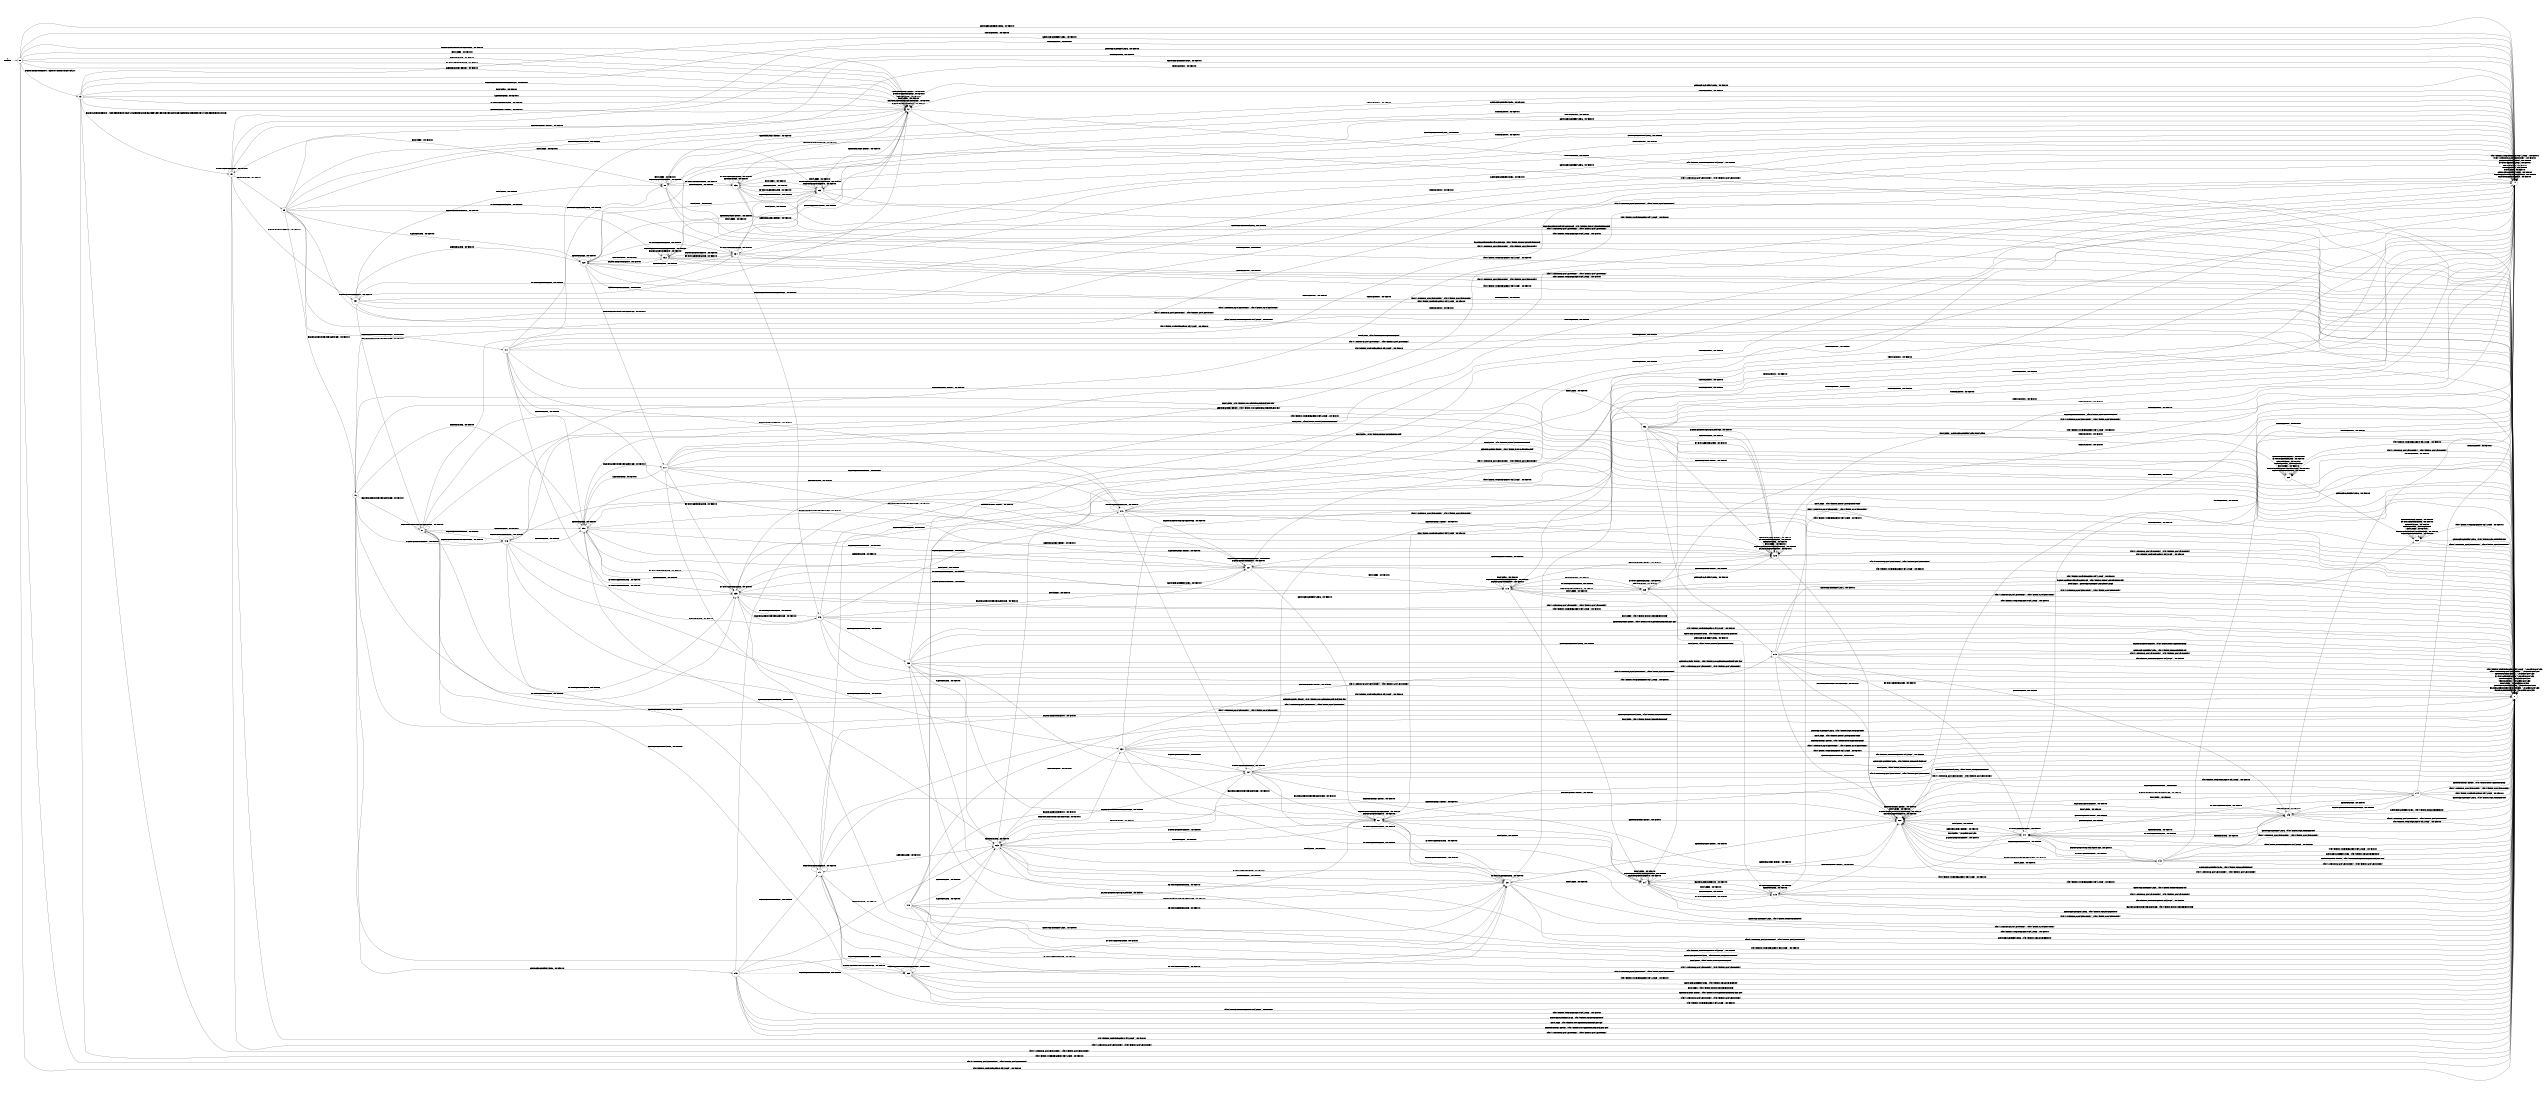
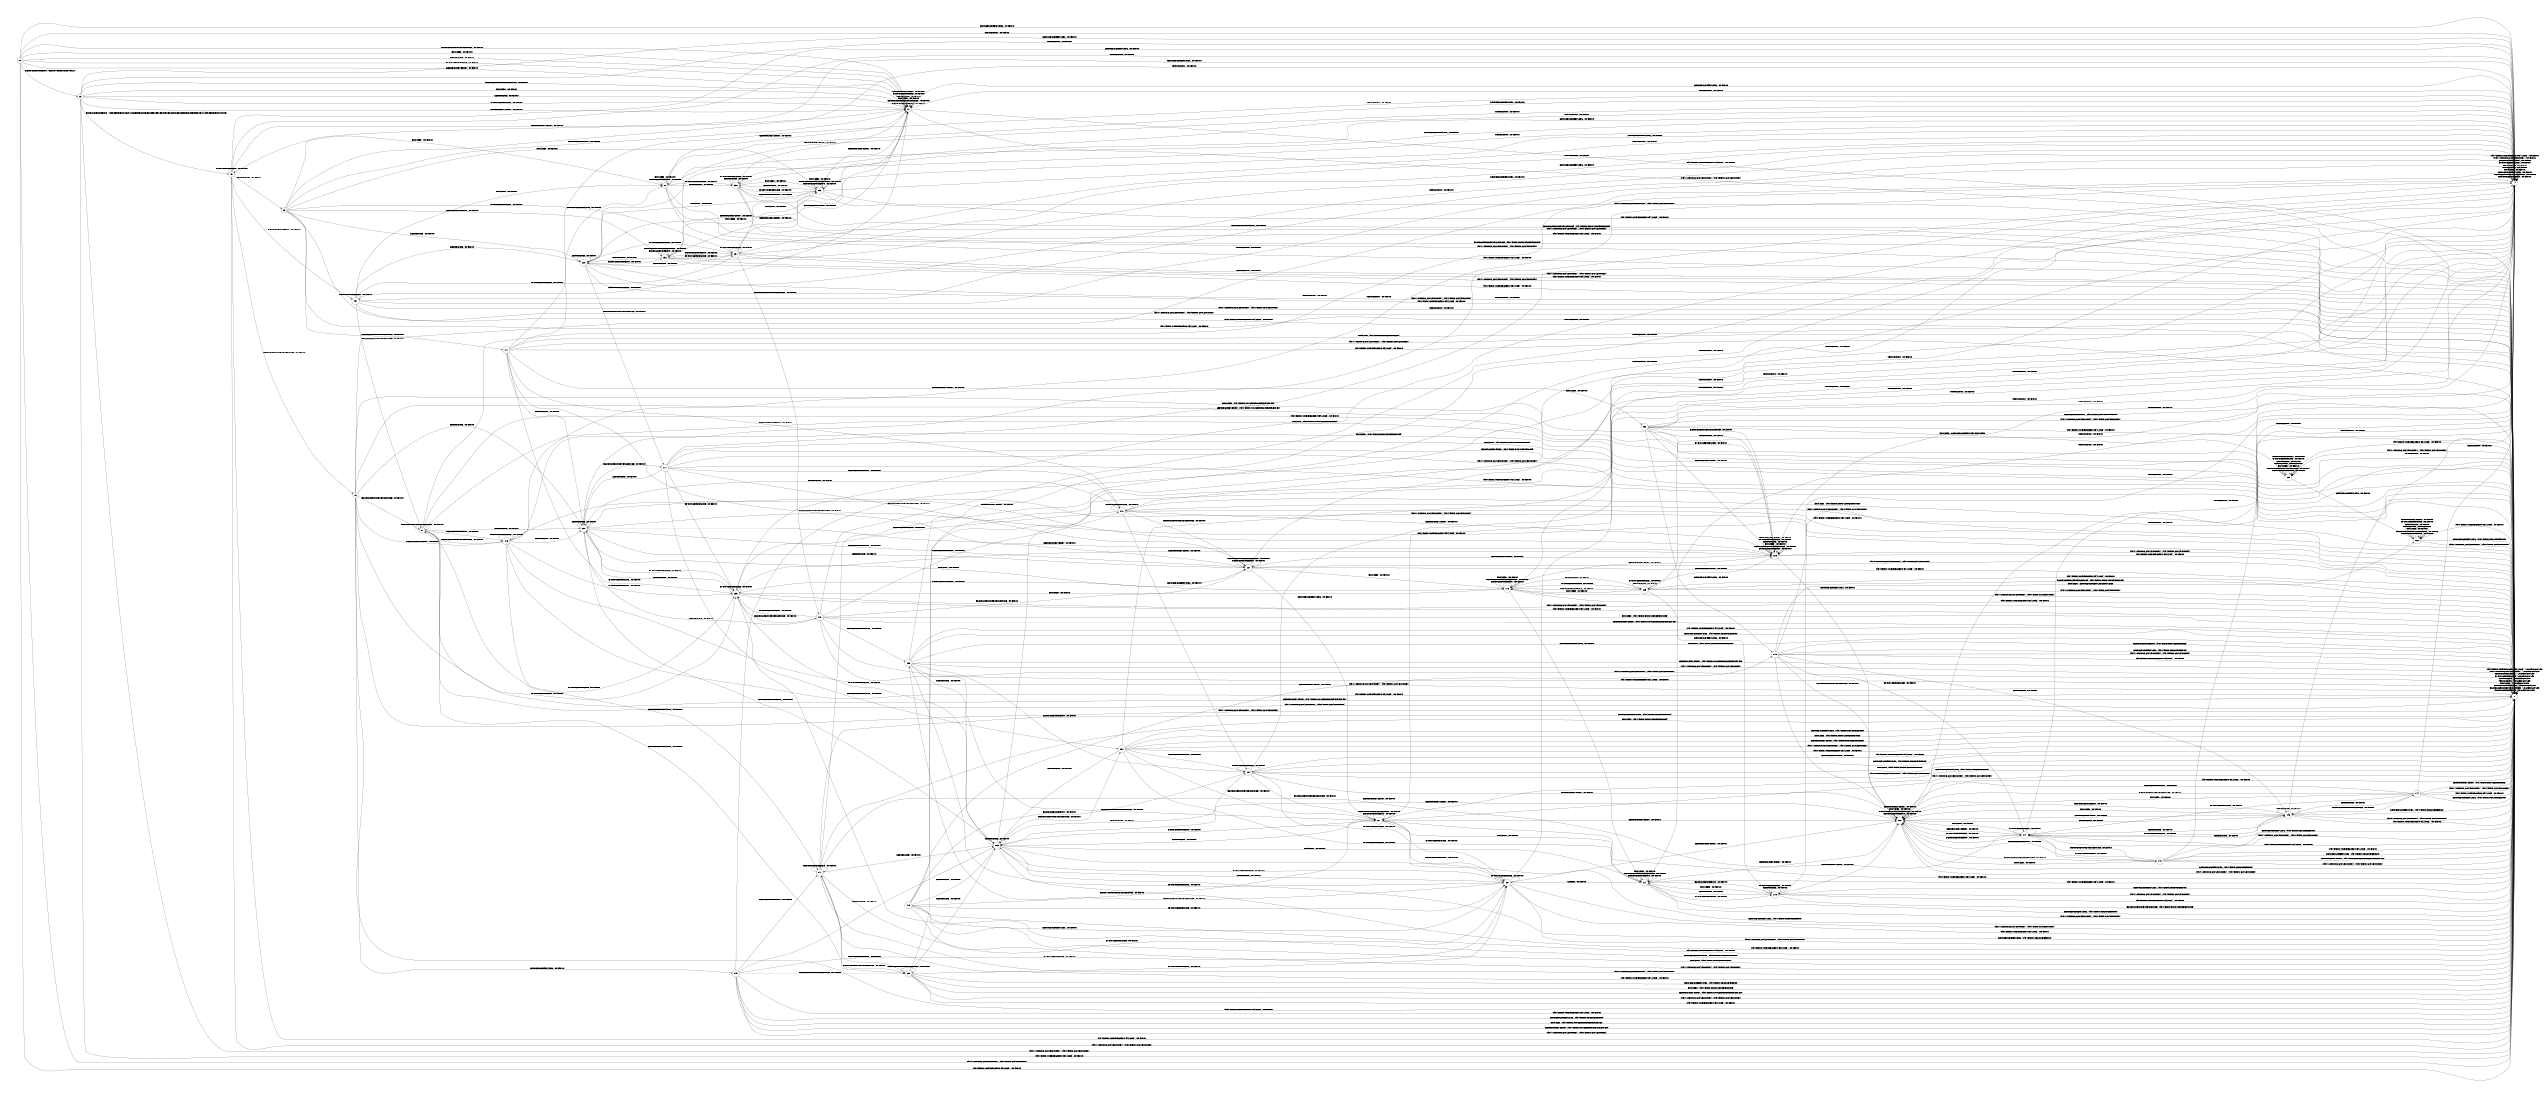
node "__start0": removed
edge "s36" -> "s2": label "CERTIFICATE_DECODE / TIMEOUT" -> "CERTIFICATE_VERIFY / TIMEOUT"
edge "s9" -> "s6": now "s5" -> "s6"
edge "s27" -> "s35": now "s23" -> "s35"
edge "s20" -> "s41": label "FINISHED / SOCKET_CLOSED" -> "EMPTY_CERTIFICATE / TIMEOUT"
edge "s37" -> "s14": label "FINISHED / TIMEOUT" -> "CIPHER / TIMEOUT"
edge "s18" -> "s21": label "ECDH_CLIENT_KEY_EXCHANGE / TIMEOUT" -> "ECDH_WARNING_KEY_EXCHANGE / TIMEOUT"
